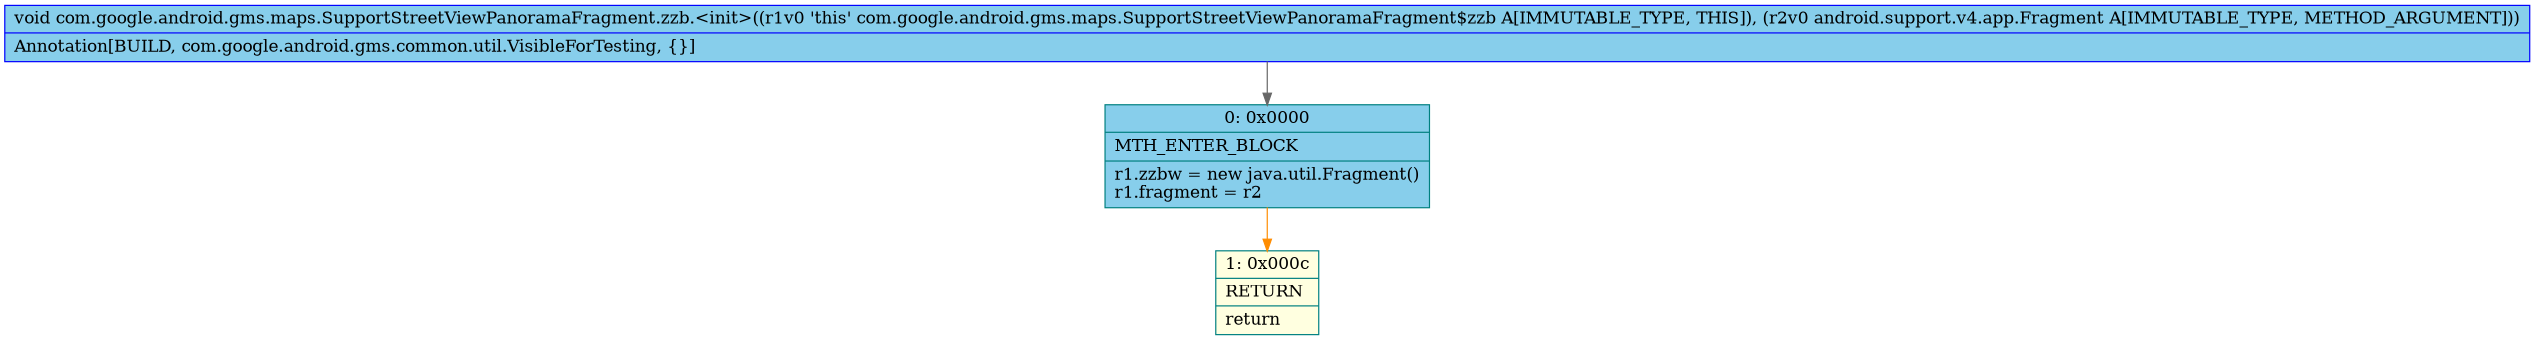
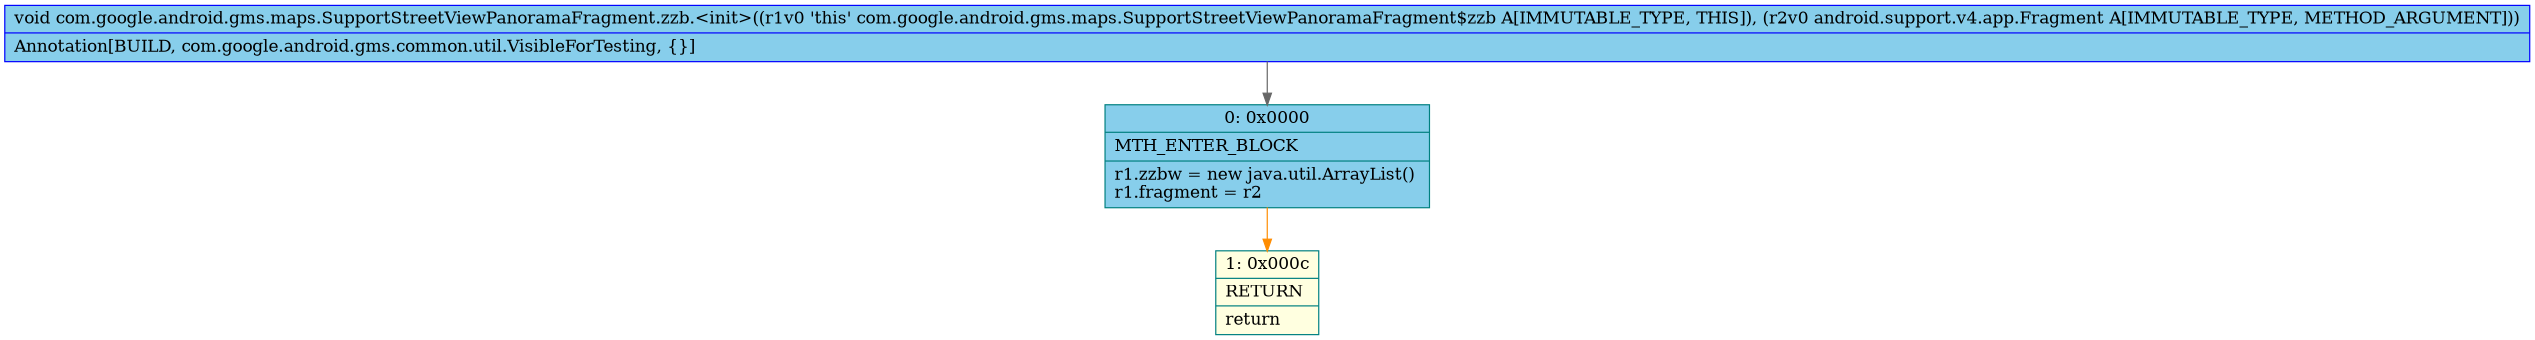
node "0: 0x0000": text "r1.zzbw = new java.util.Fragment()" -> "r1.zzbw = new java.util.ArrayList()"
